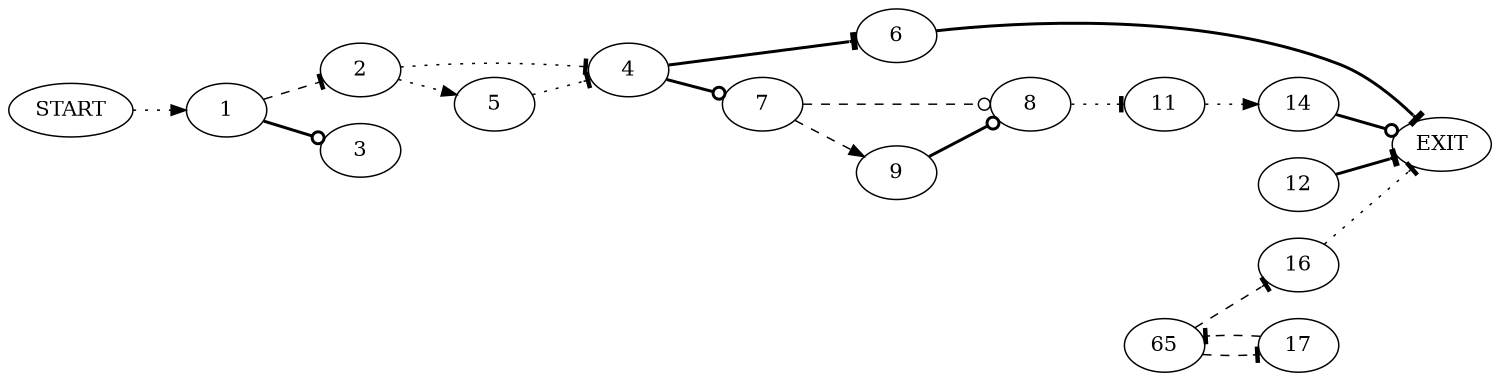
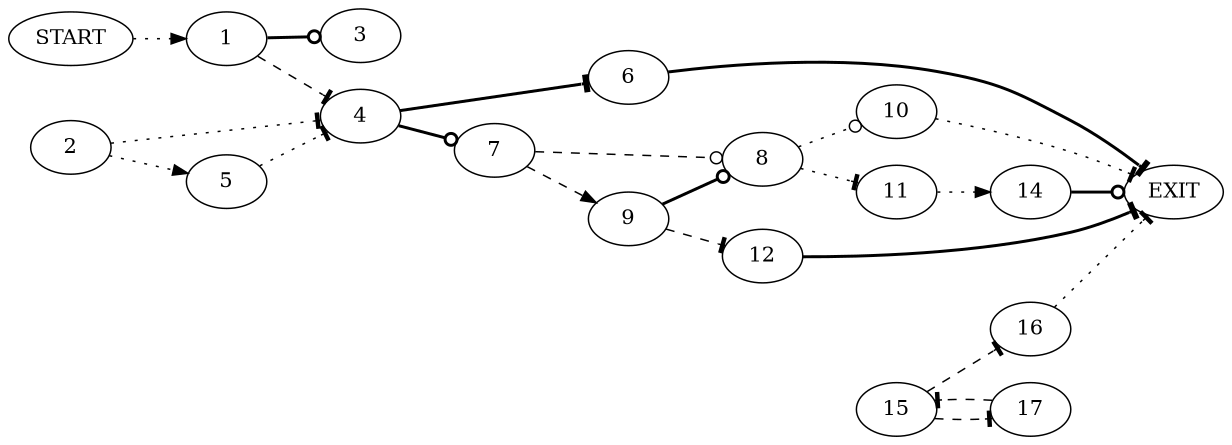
edge "1" -> "2": now "1" -> "4"
node "10": added
edge "9" -> "12": added
node "65": label "65" -> "15"
